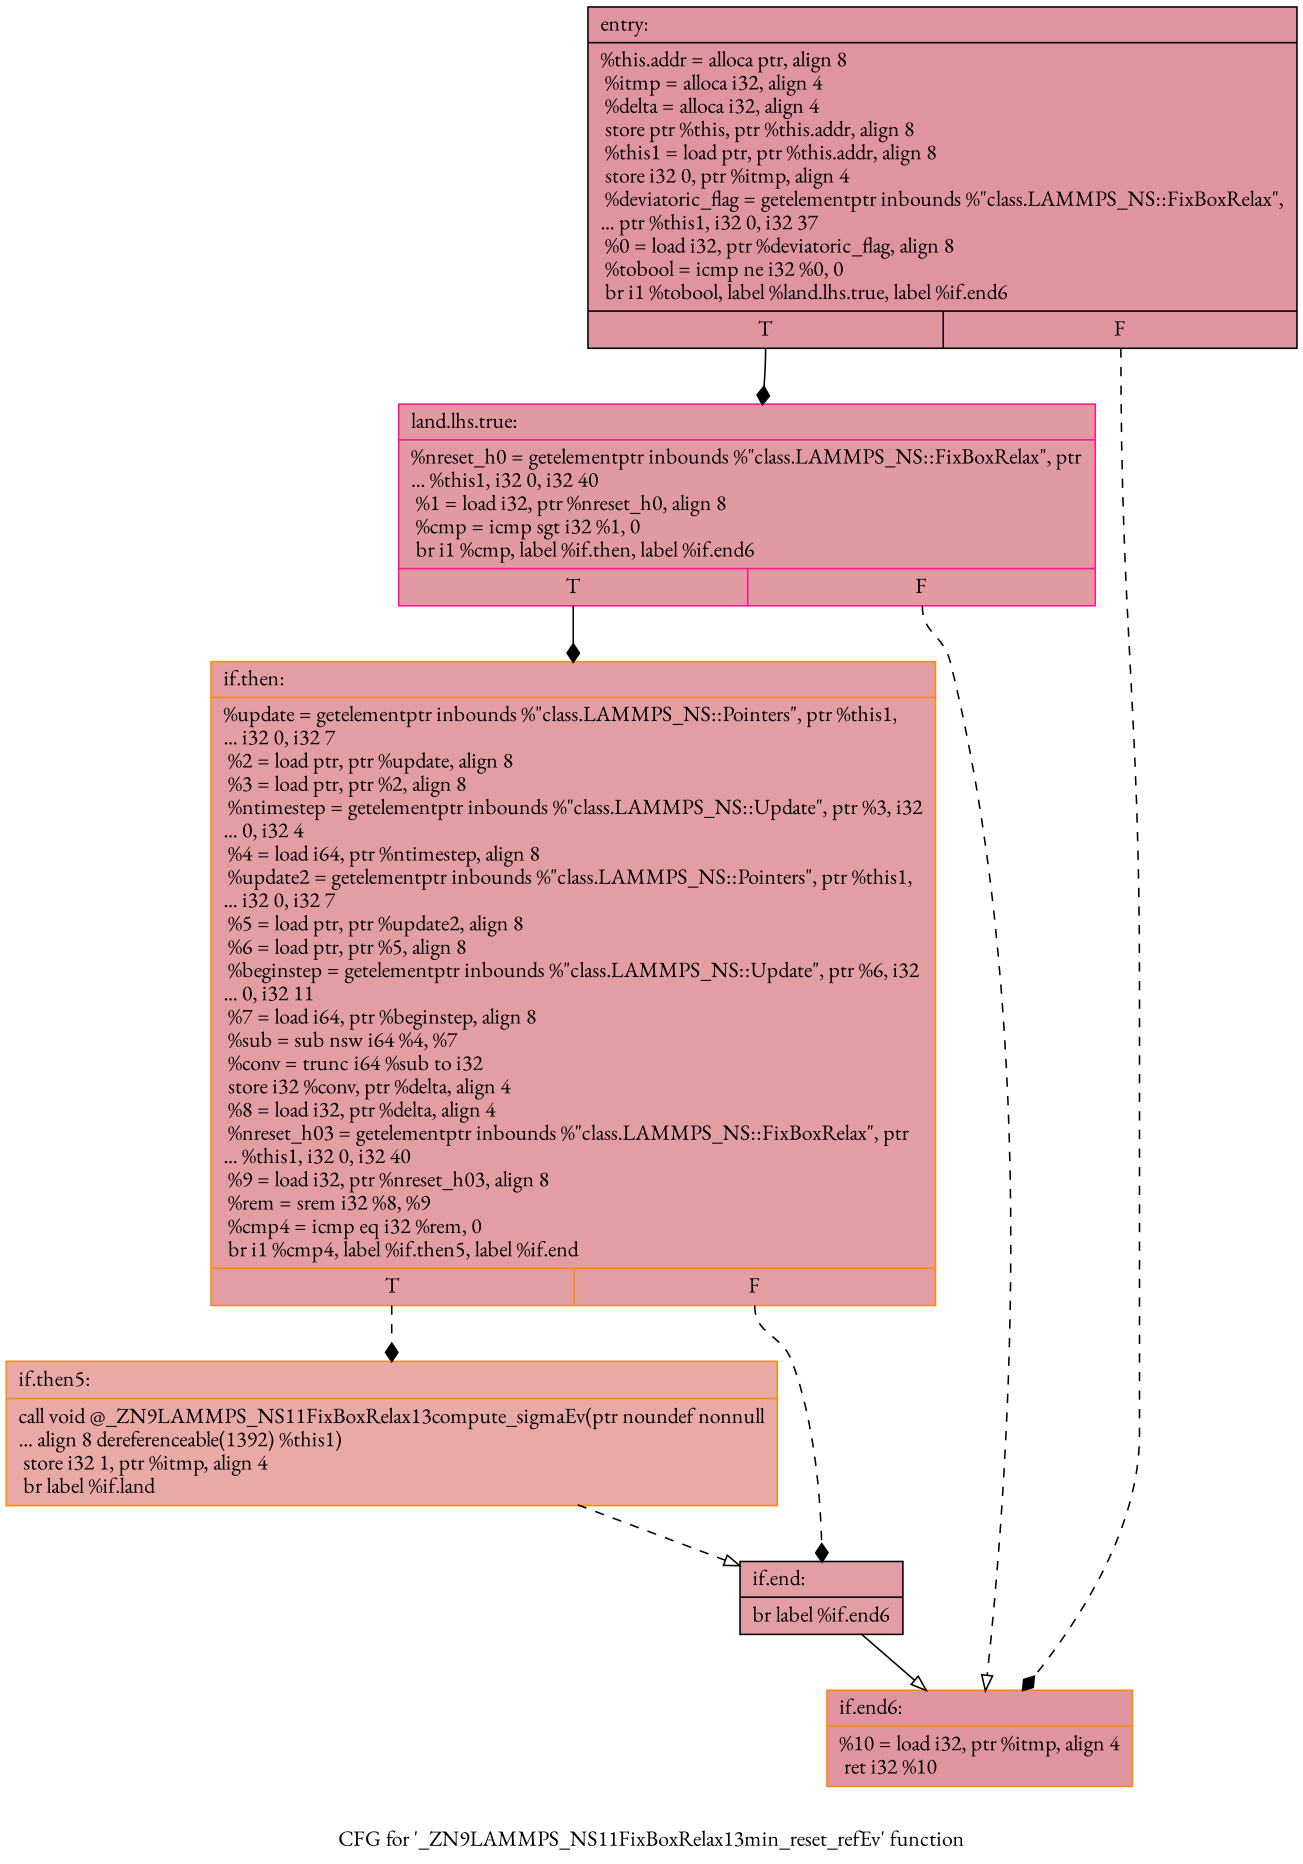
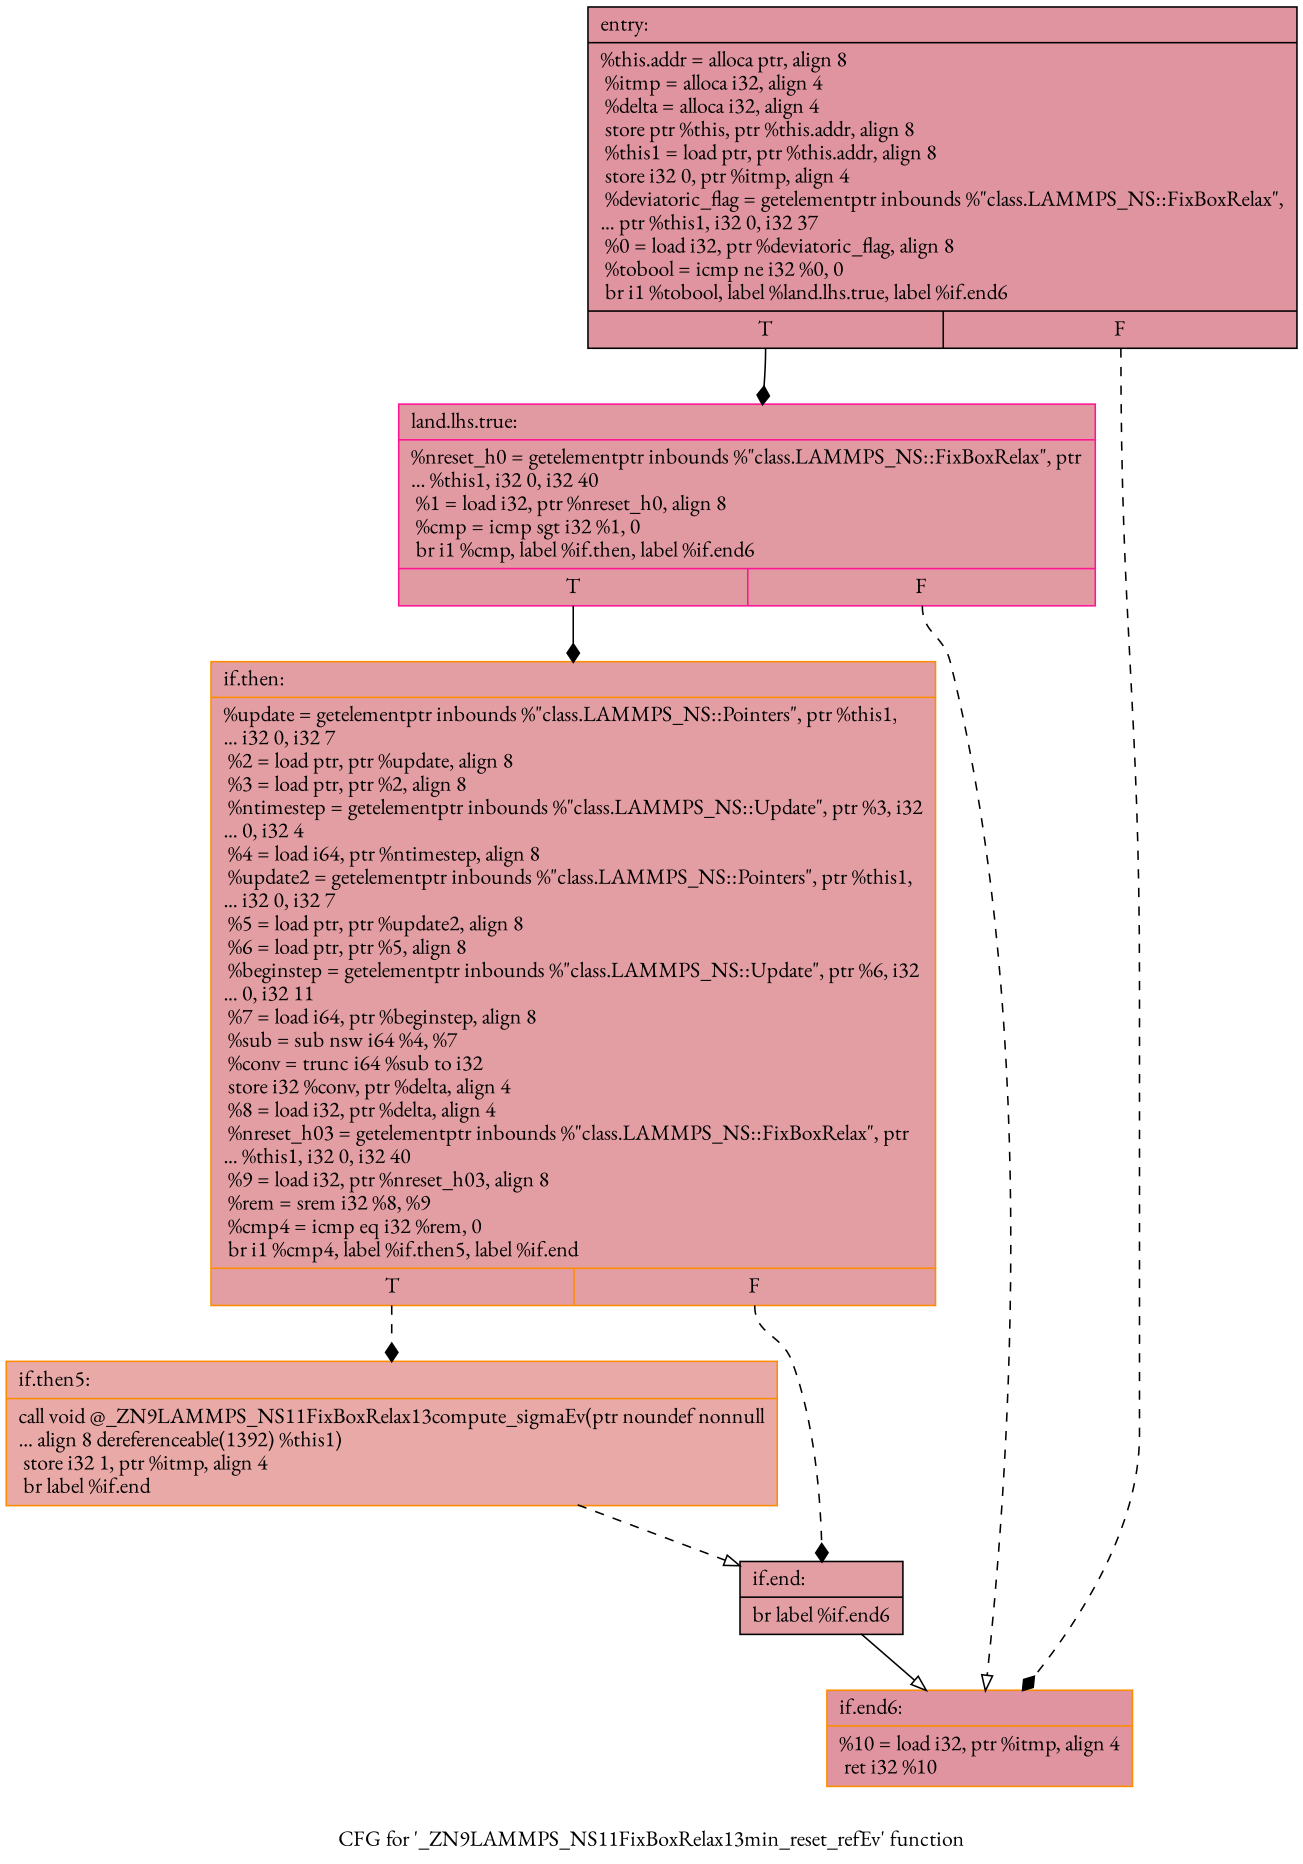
node "if.then5:": text "br label %if.land" -> "br label %if.end"
